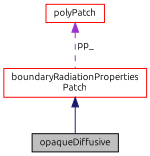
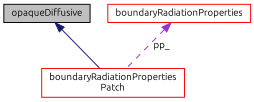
node "polyPatch": label "polyPatch" -> "boundaryRadiationProperties"
edge "opaqueDiffusive" -> "boundaryRadiationProperties Patch": reversed
